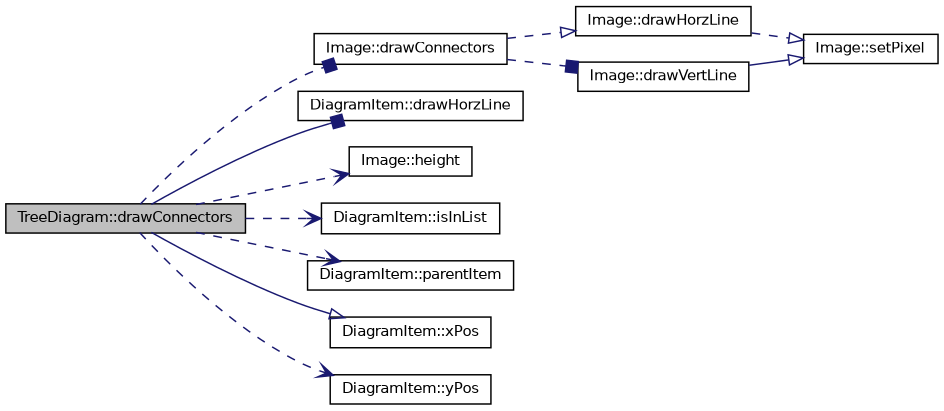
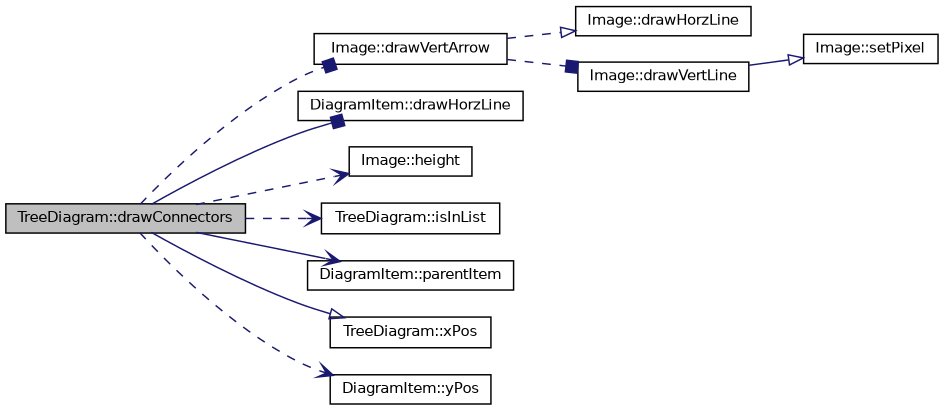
edge "Image::drawHorzLine" -> "Image::setPixel": removed
node "Image::drawConnectors": label "Image::drawConnectors" -> "Image::drawVertArrow"
node "DiagramItem::isInList": label "DiagramItem::isInList" -> "TreeDiagram::isInList"
edge "TreeDiagram::drawConnectors" -> "DiagramItem::parentItem": style dashed -> solid
node "DiagramItem::xPos": label "DiagramItem::xPos" -> "TreeDiagram::xPos"
